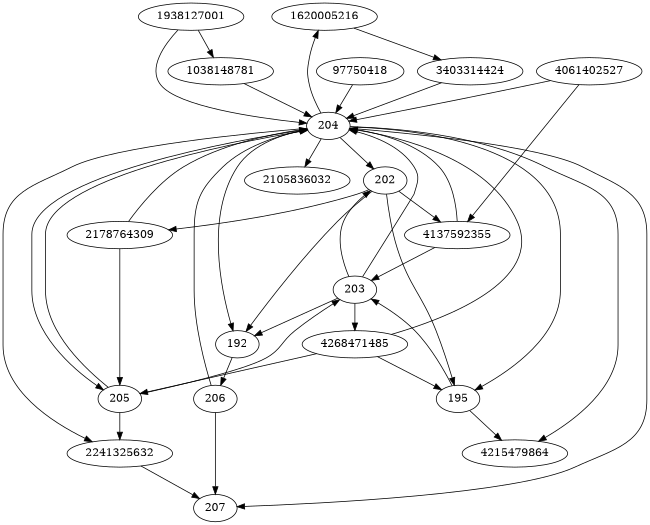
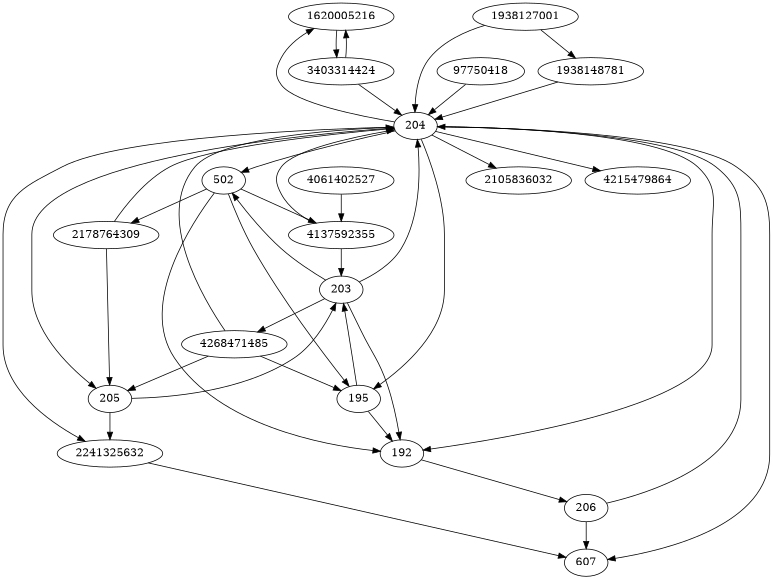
edge "3403314424" -> "1620005216": added
node "1038148781": label "1038148781" -> "1938148781"
edge "4061402527" -> "204": removed
node "202": label "202" -> "502"
edge "205" -> "204": removed
edge "195" -> "4215479864": now "195" -> "192"
node "207": label "207" -> "607"
